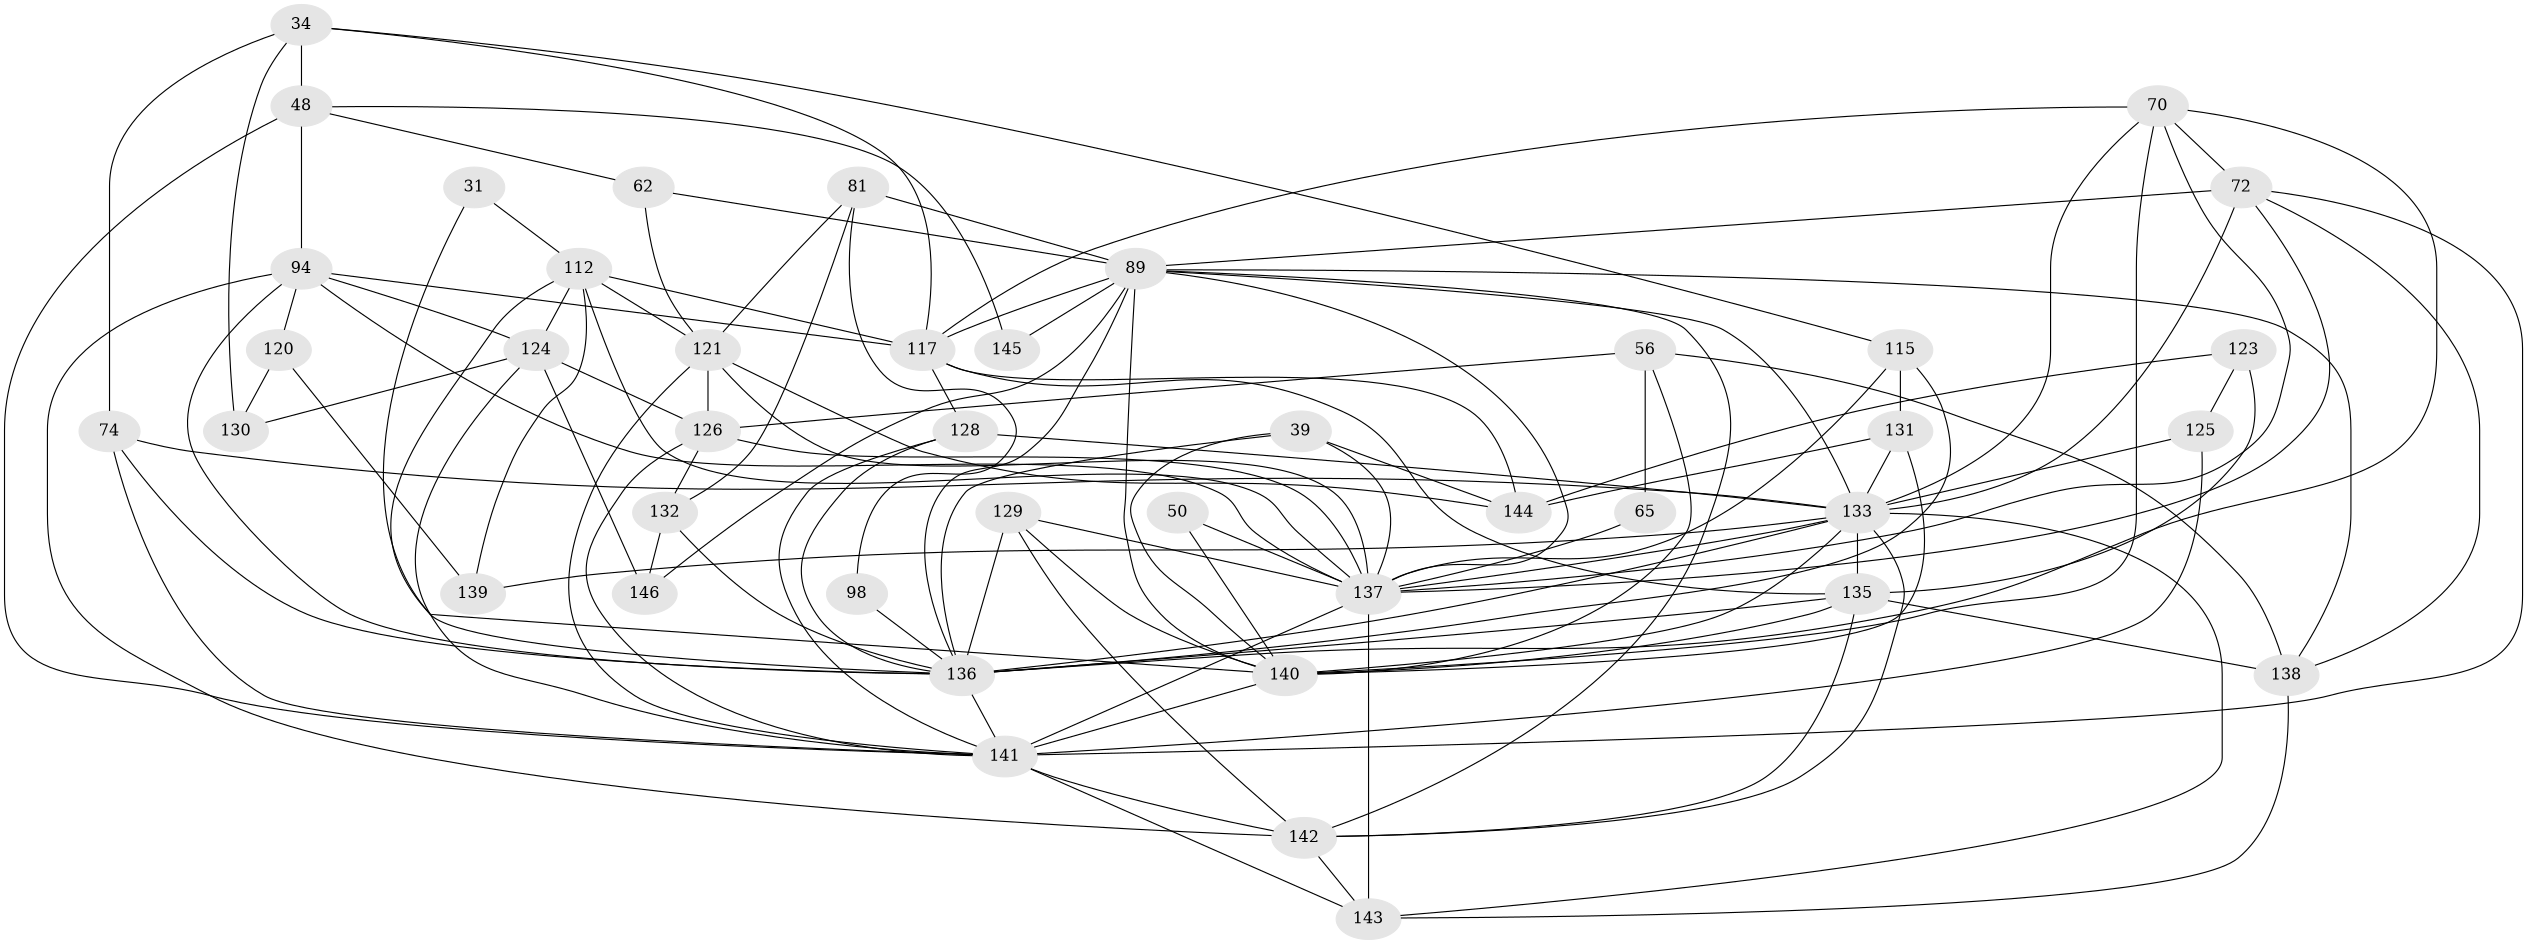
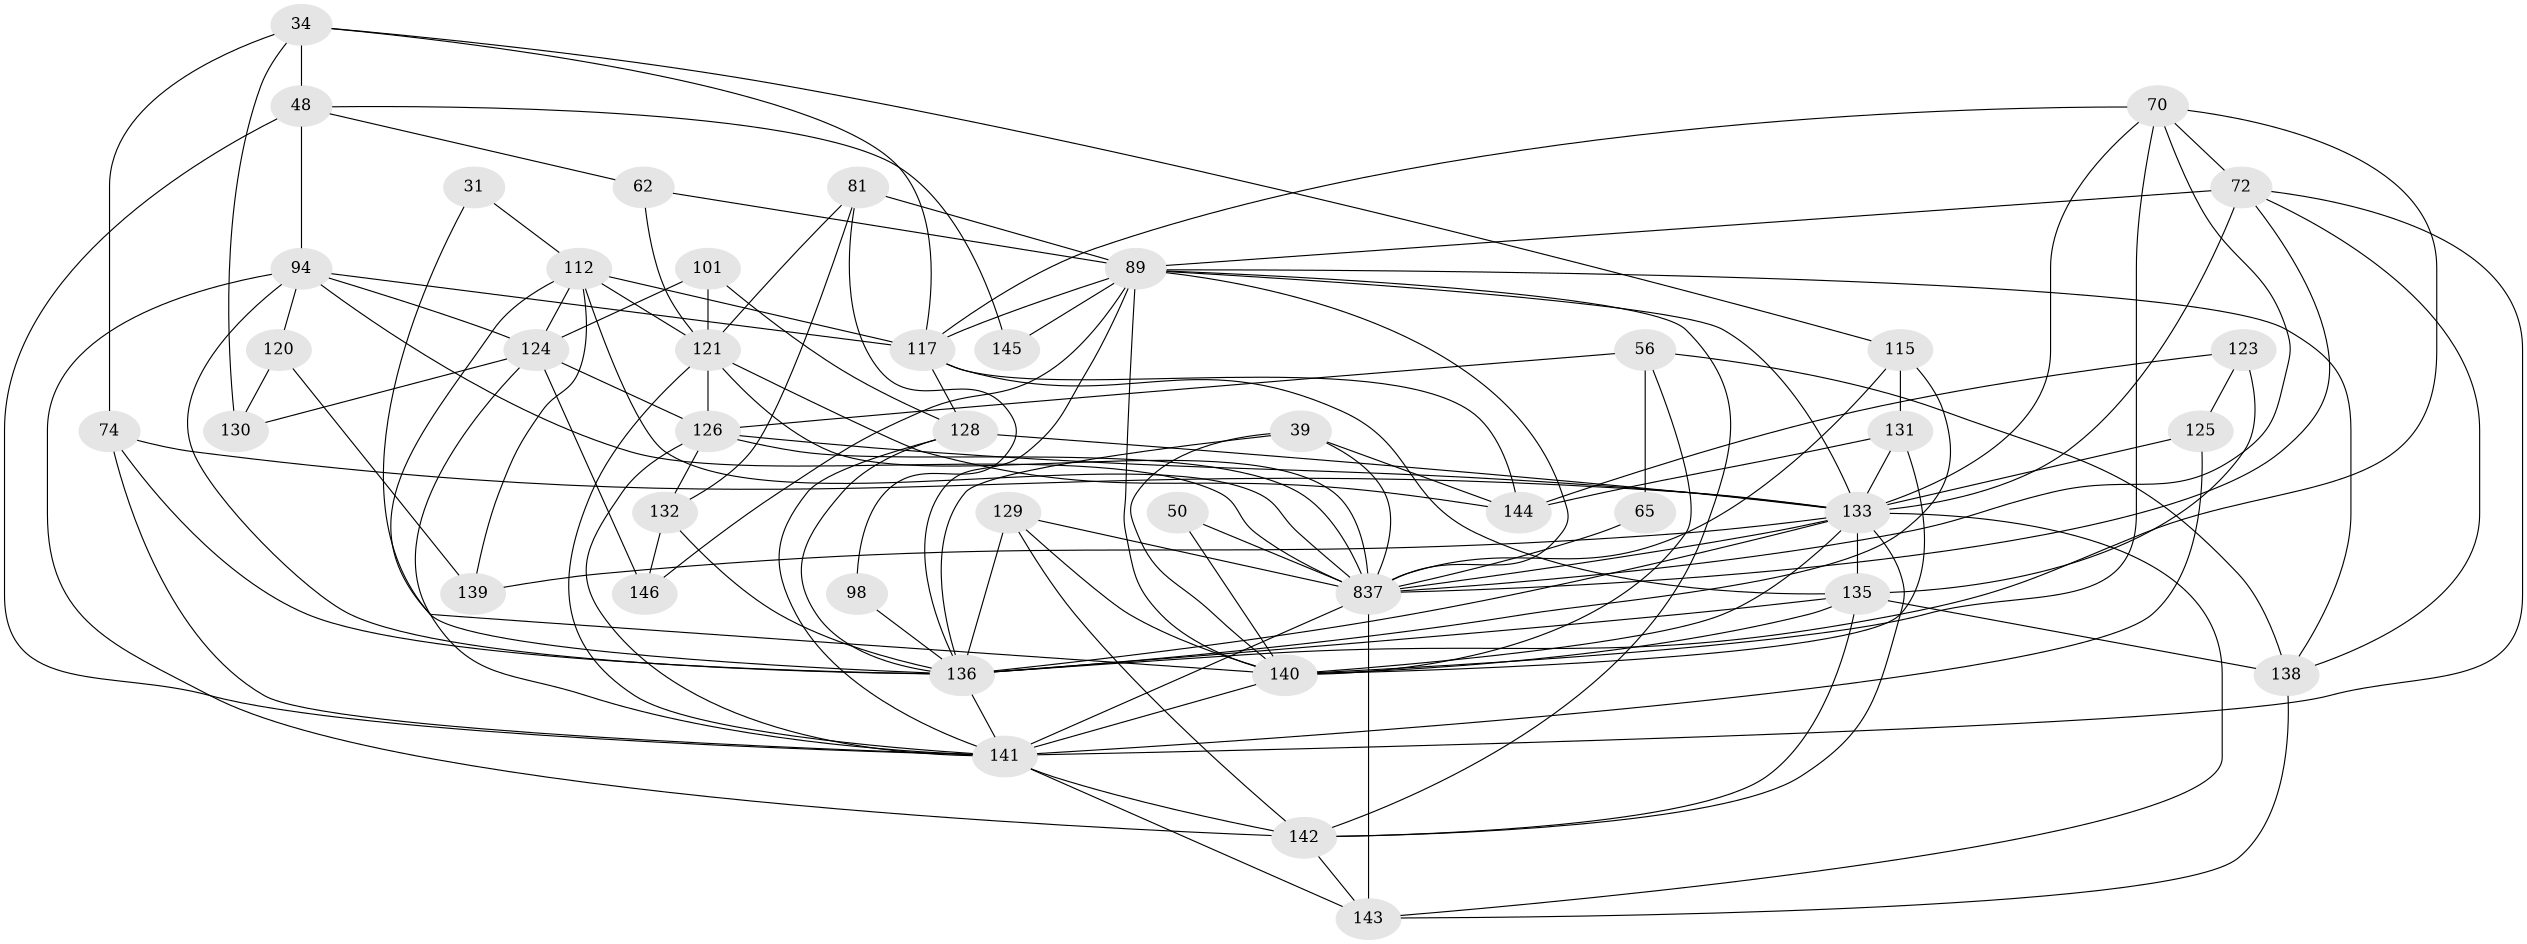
node "101": added
edge "126" -- "133": added
node "137": label "137" -> "837"
